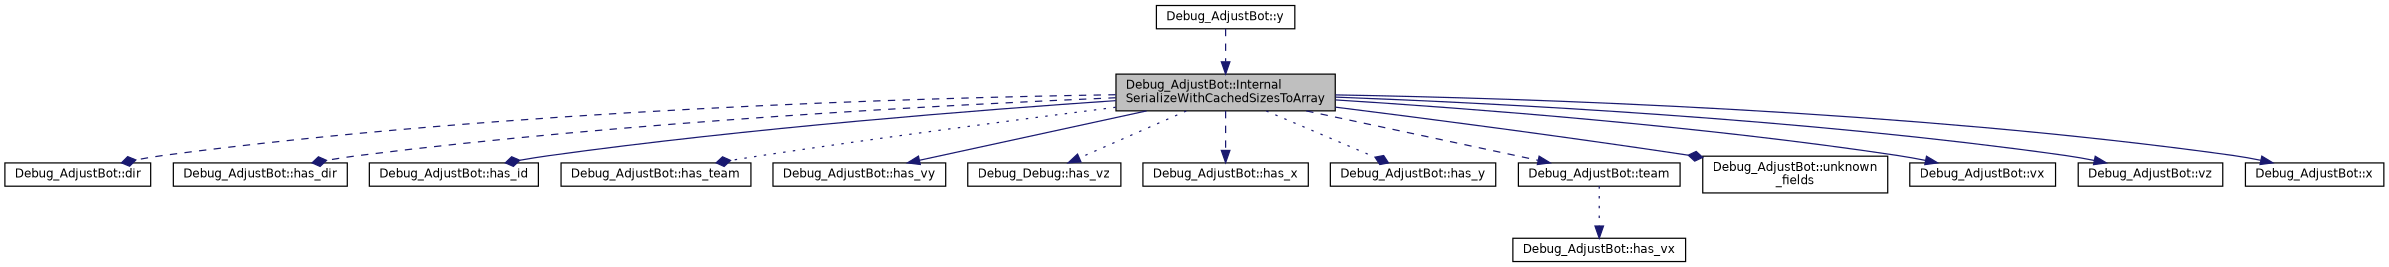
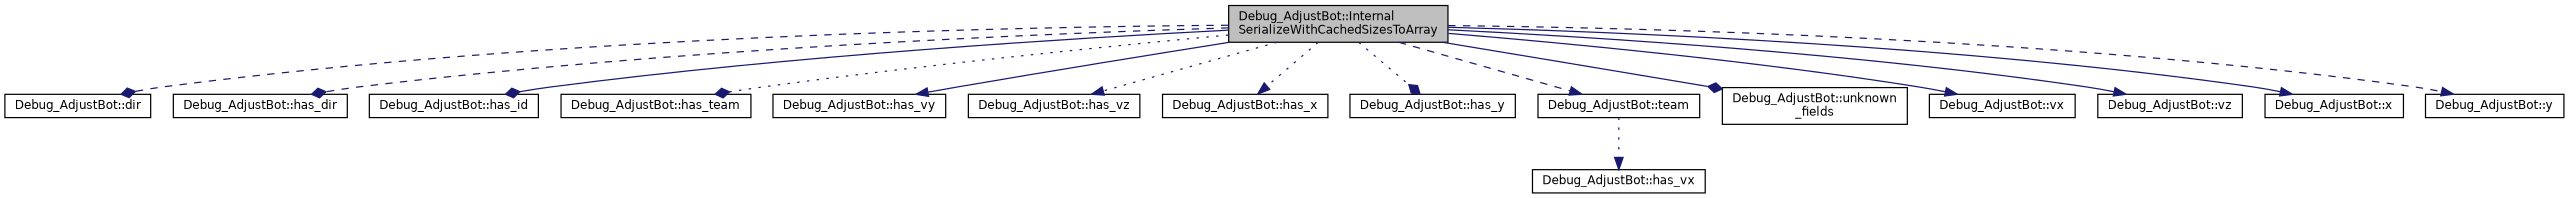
edge "Debug_AdjustBot::y" -> "Debug_AdjustBot::Internal SerializeWithCachedSizesToArray": reversed
edge "Debug_AdjustBot::Internal SerializeWithCachedSizesToArray" -> "Debug_AdjustBot::has_x": style dashed -> dotted
node "Debug_Debug::has_vz": label "Debug_Debug::has_vz" -> "Debug_AdjustBot::has_vz"
